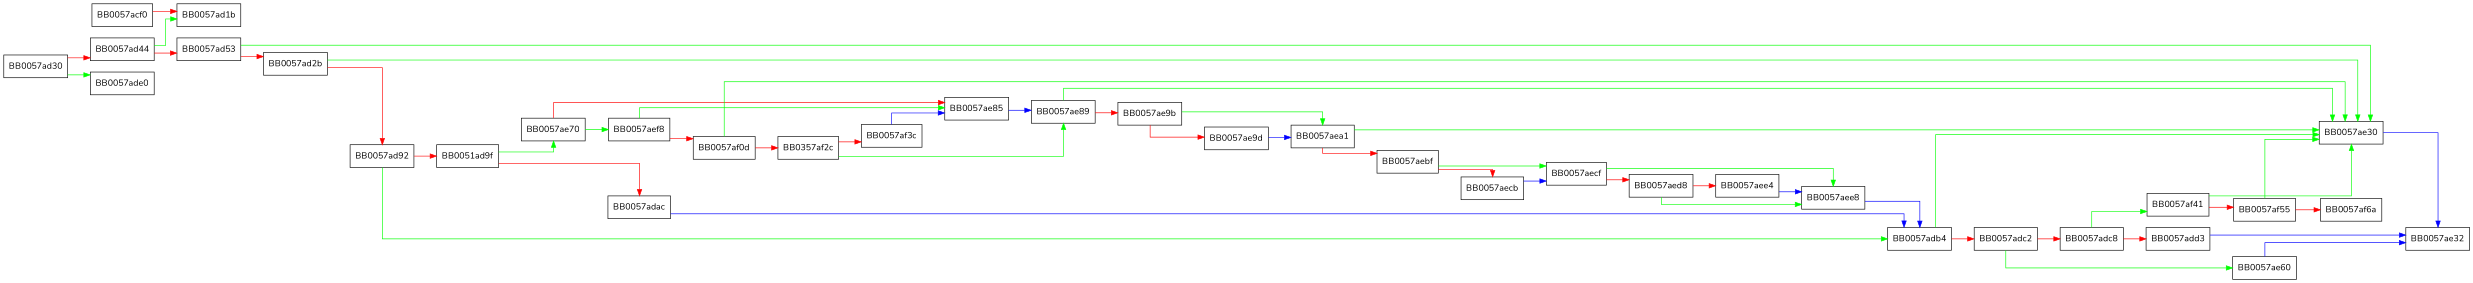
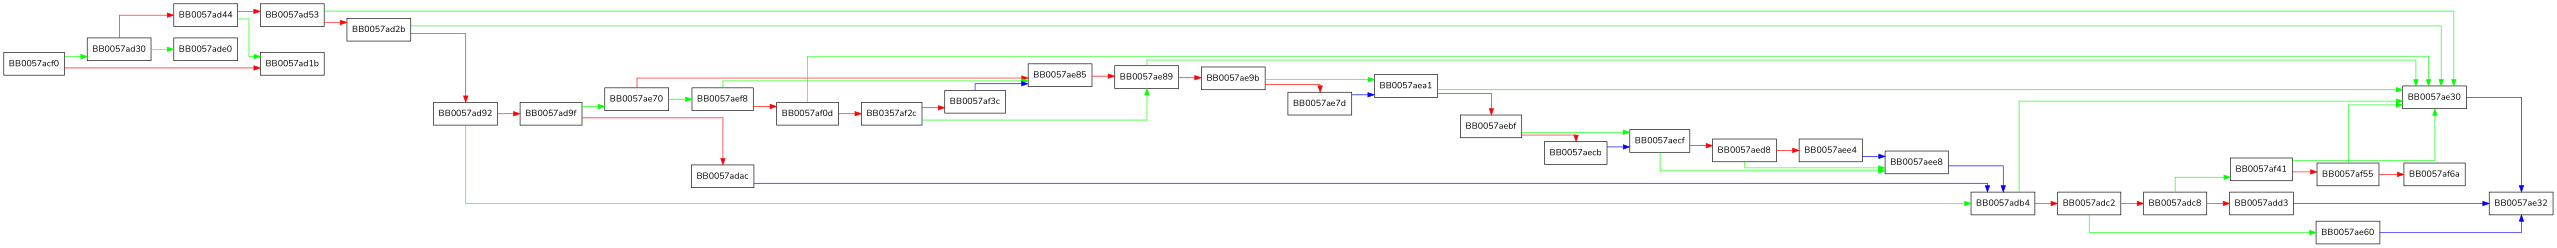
edge "BB0057acf0" -> "BB0057ad30": added
edge "BB0057ae85" -> "BB0057ae89": color blue -> red
node "BB0057ae9d": label "BB0057ae9d" -> "BB0057ae7d"
node "BB0051ad9f": label "BB0051ad9f" -> "BB0057ad9f"
